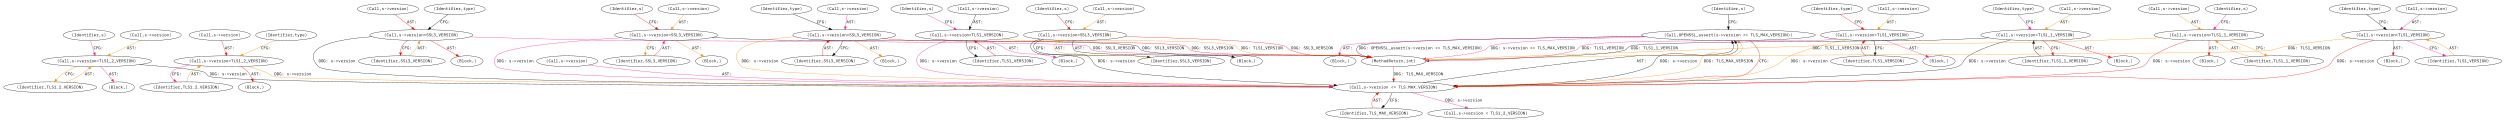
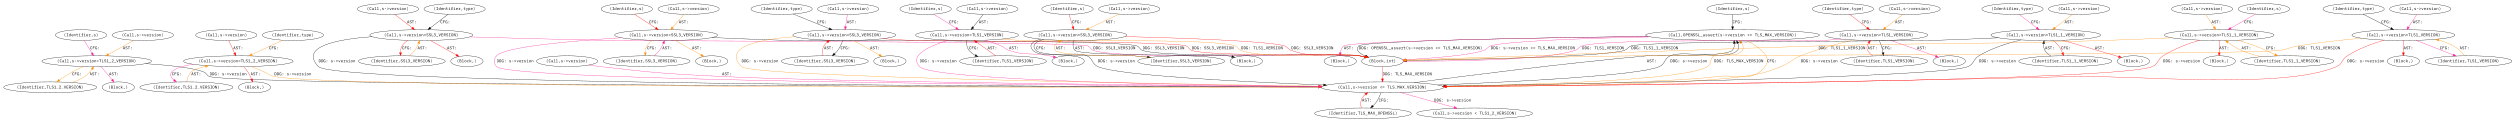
node "(MethodReturn,int)": label "(MethodReturn,int)" -> "(Block,int)"
edge "(Call,OPENSSL_assert(s->version <= TLS_MAX_VERSION))" -> "(Call,s->version <= TLS_MAX_VERSION)": color red -> darkorange
node "(Identifier,TLS_MAX_VERSION)": label "(Identifier,TLS_MAX_VERSION)" -> "(Identifier,TLS_MAX_OPENSSL)"
